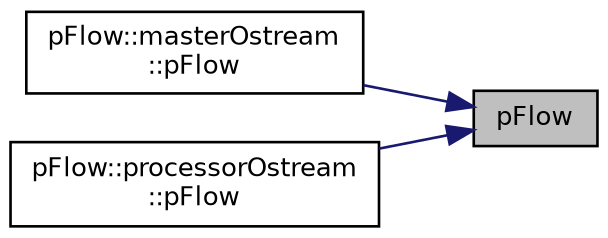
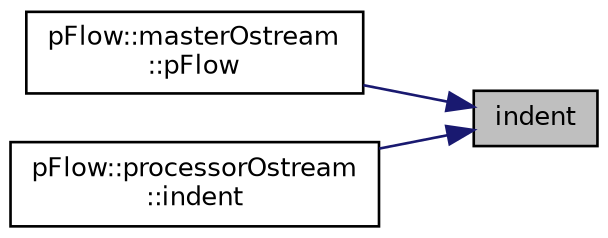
node "pFlow": label "pFlow" -> "indent"
node "pFlow::processorOstream ::pFlow": label "pFlow::processorOstream ::pFlow" -> "pFlow::processorOstream ::indent"
